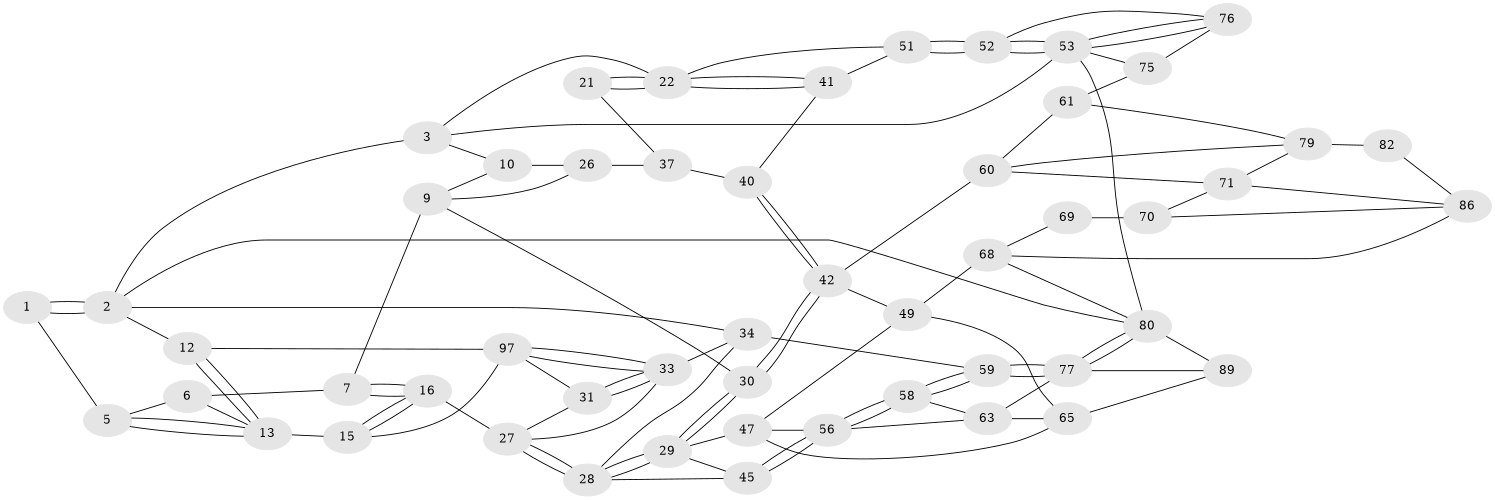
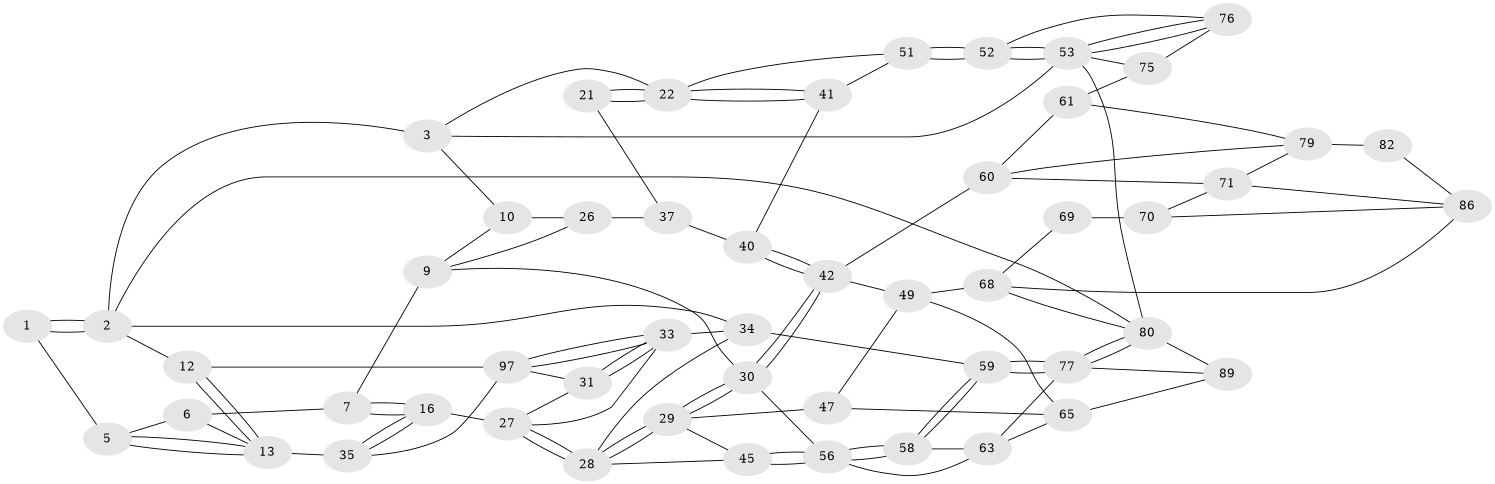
edge "47" -- "56": now "30" -- "56"
node "15": label "15" -> "35"
